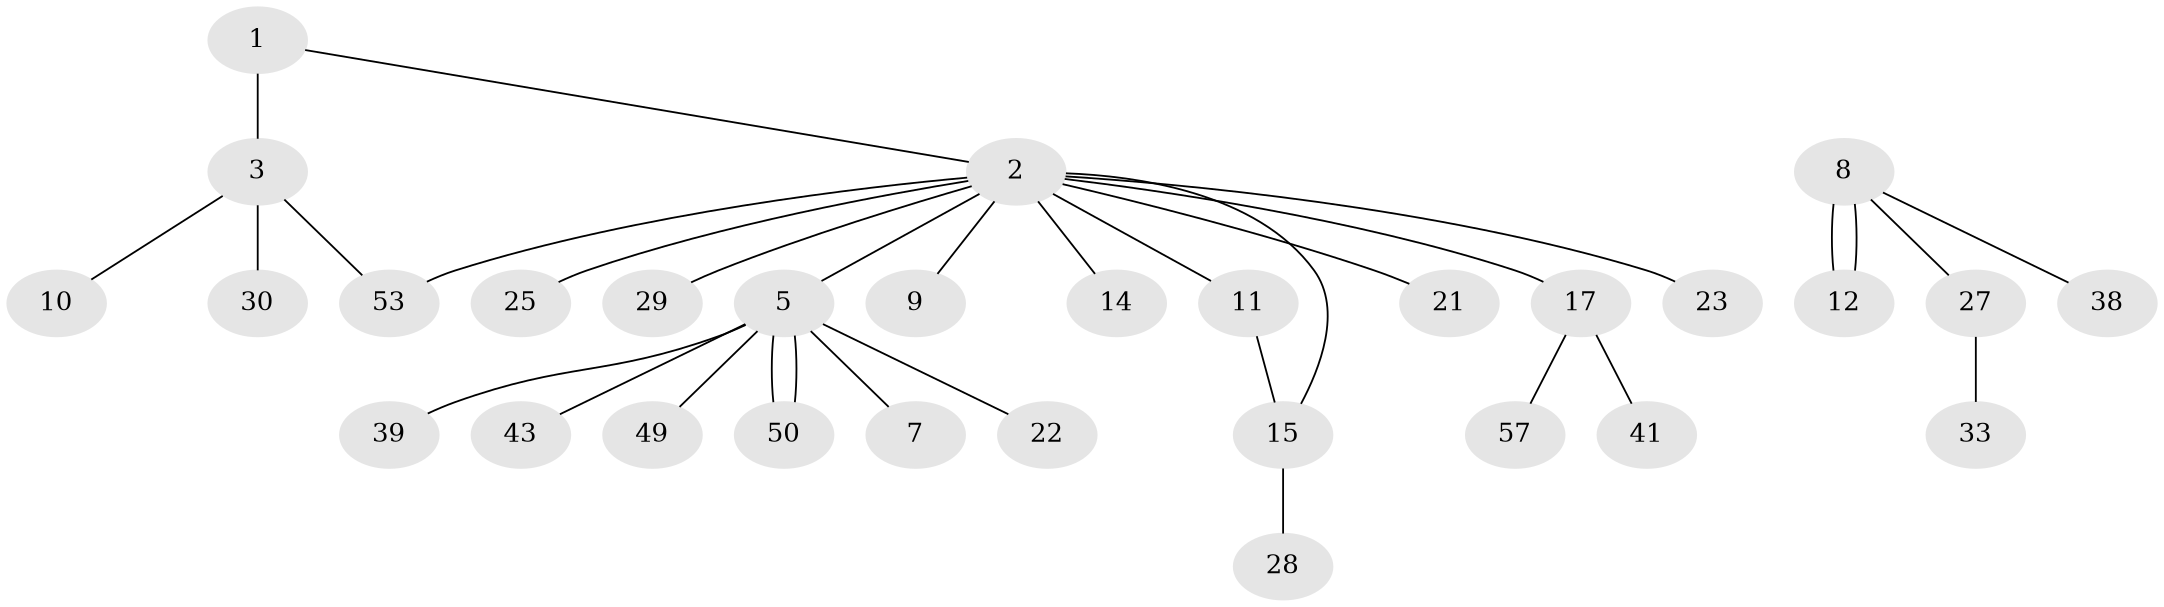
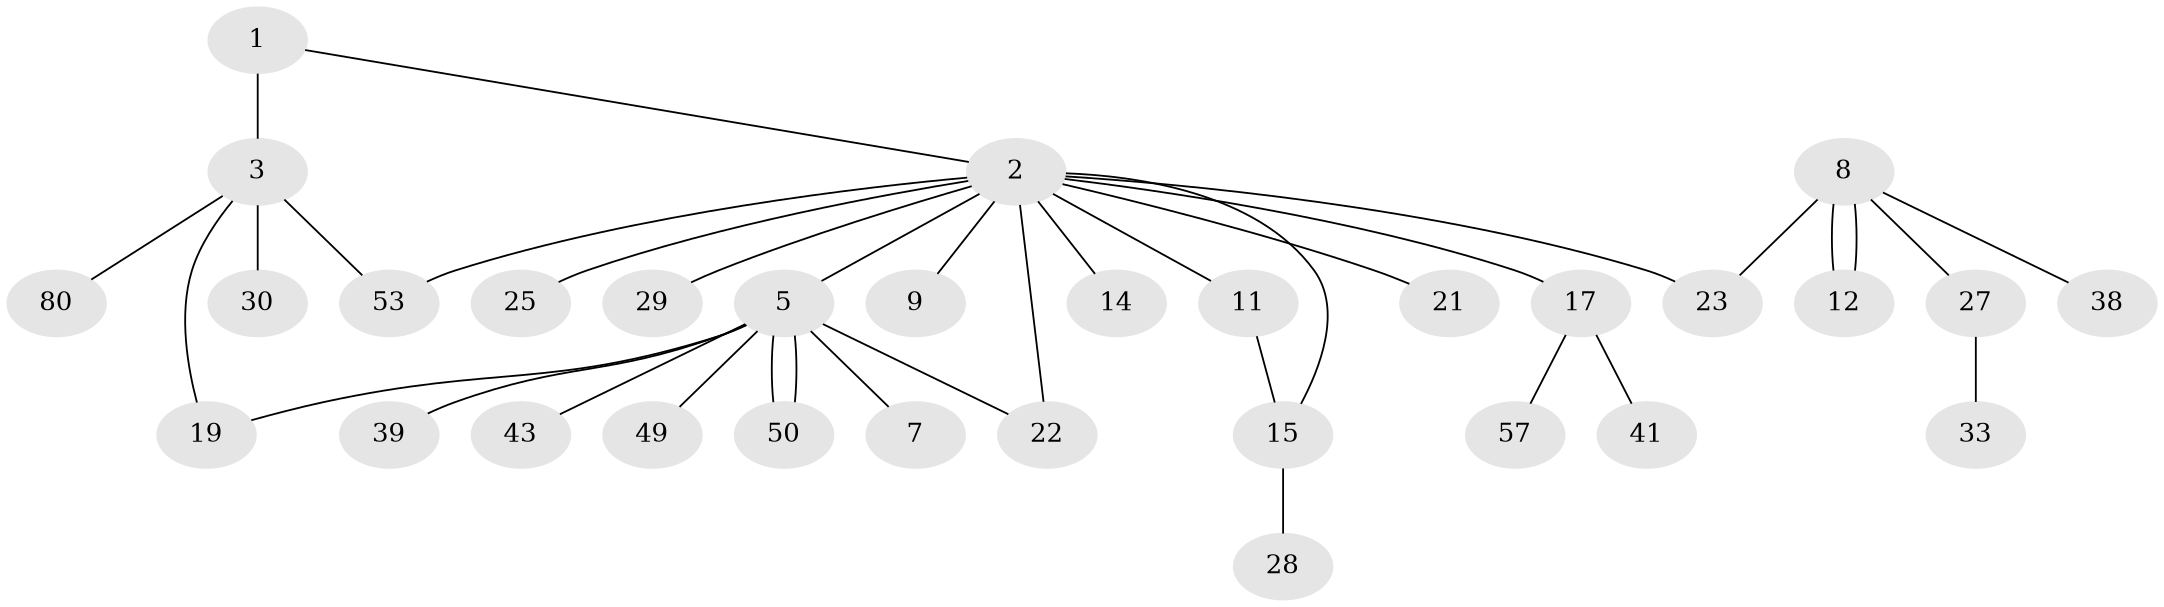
edge "8" -- "23": added
node "10": label "10" -> "80"
edge "2" -- "22": added
node "19": added
